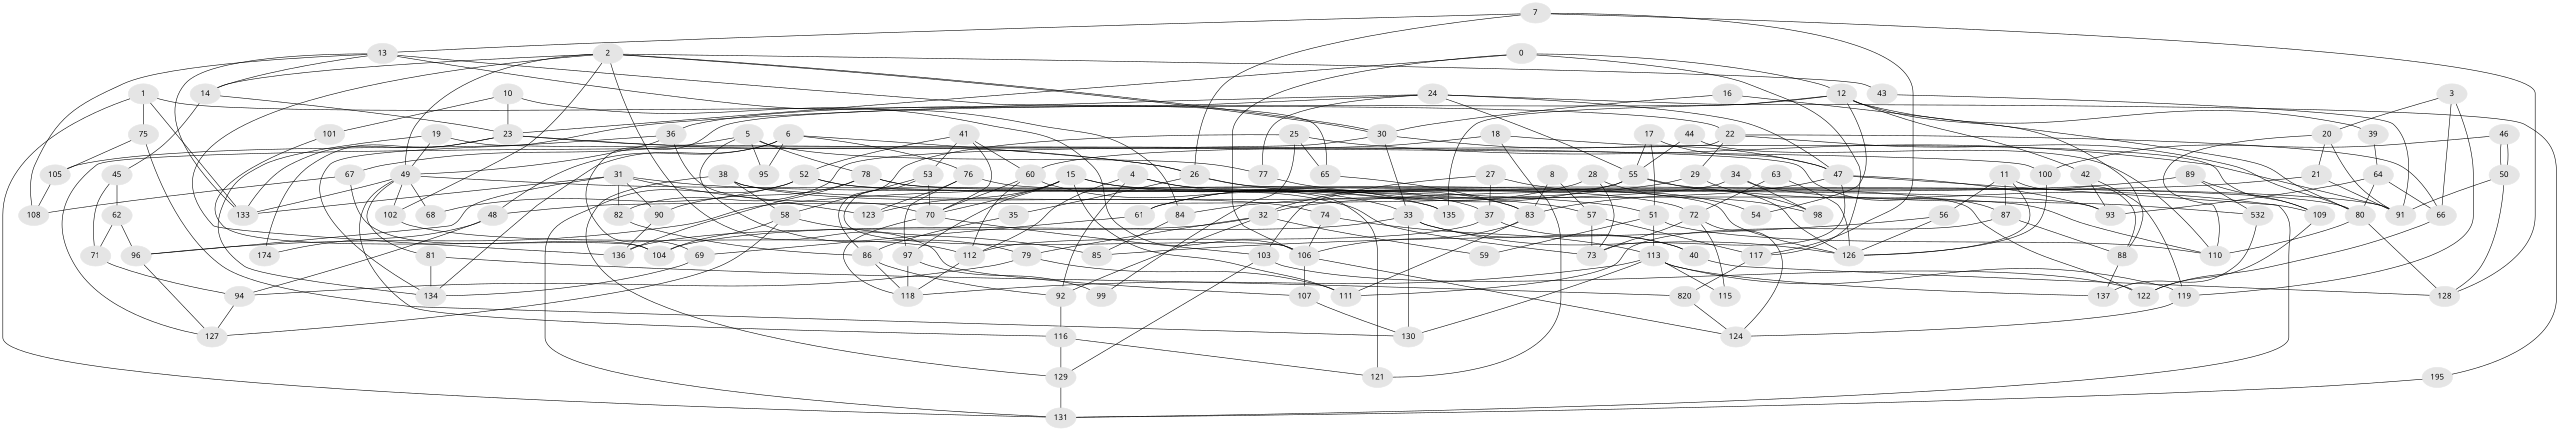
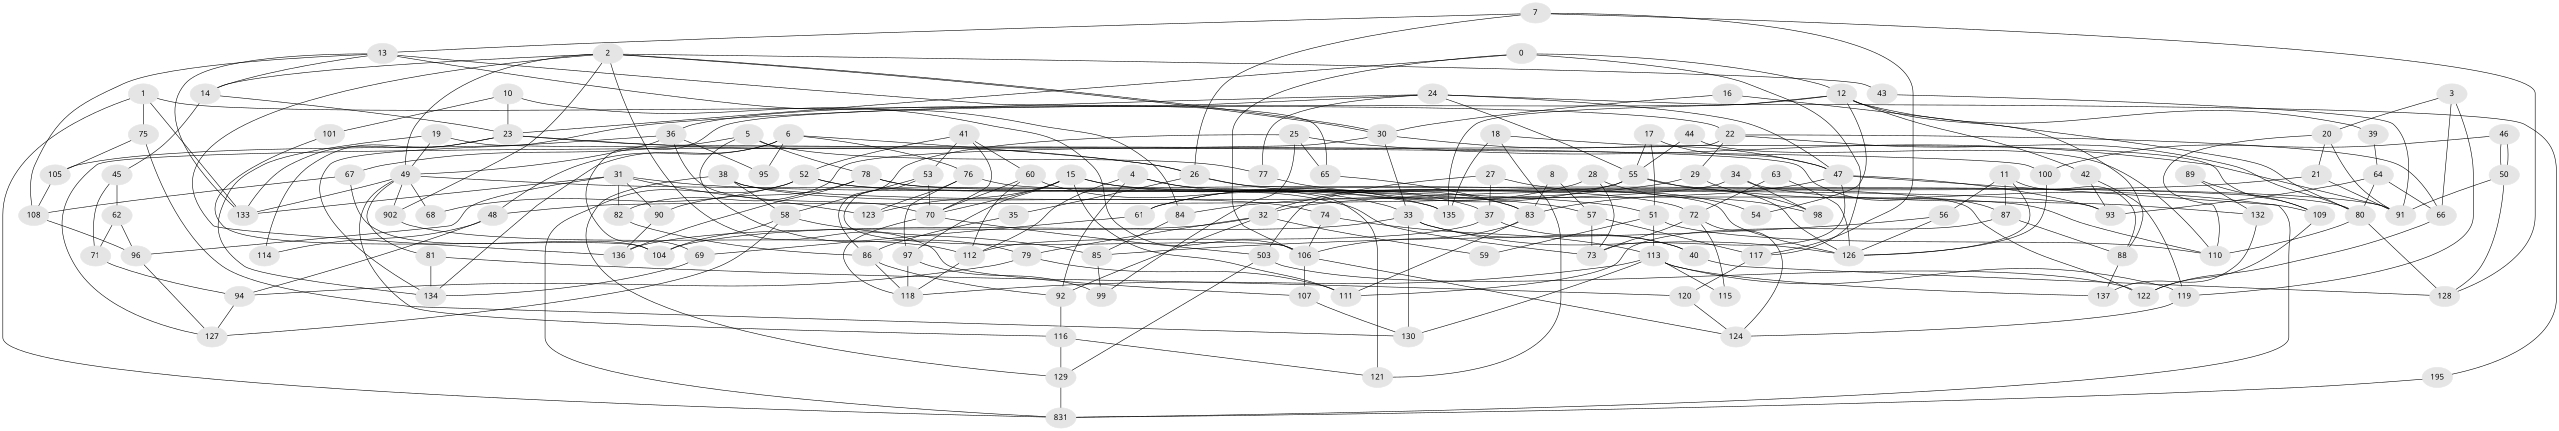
edge "18" -- "60": now "18" -- "135"
edge "5" -- "95": now "36" -- "95"
edge "89" -- "96": now "108" -- "96"
node "102": label "102" -> "902"
node "532": label "532" -> "132"
node "174": label "174" -> "114"
node "103": label "103" -> "503"
edge "85" -- "99": added
node "820": label "820" -> "120"
node "131": label "131" -> "831"
